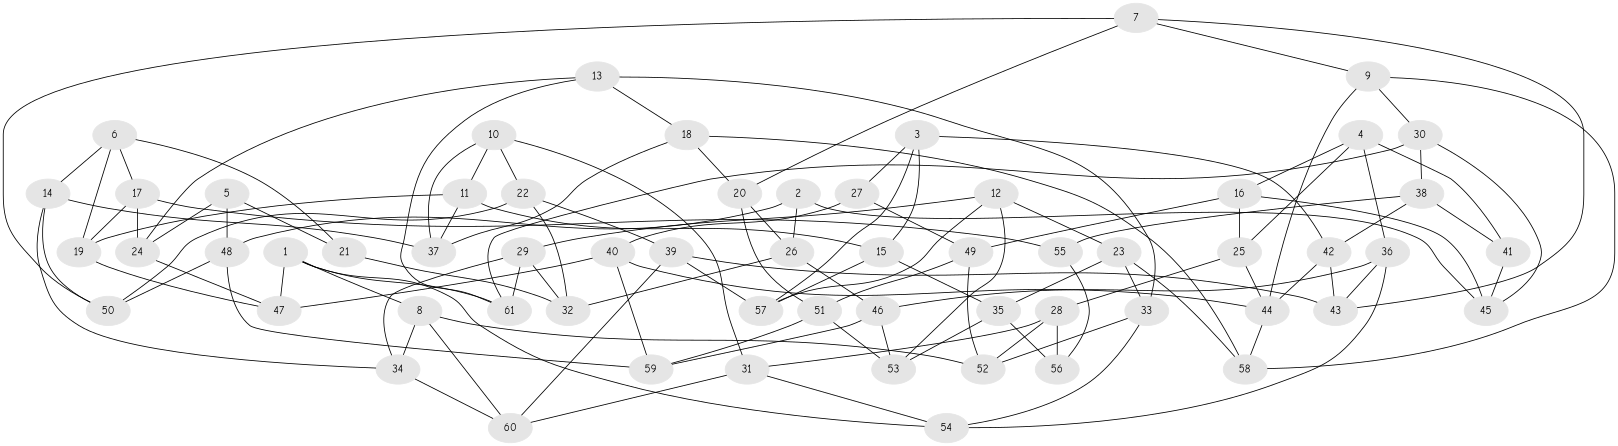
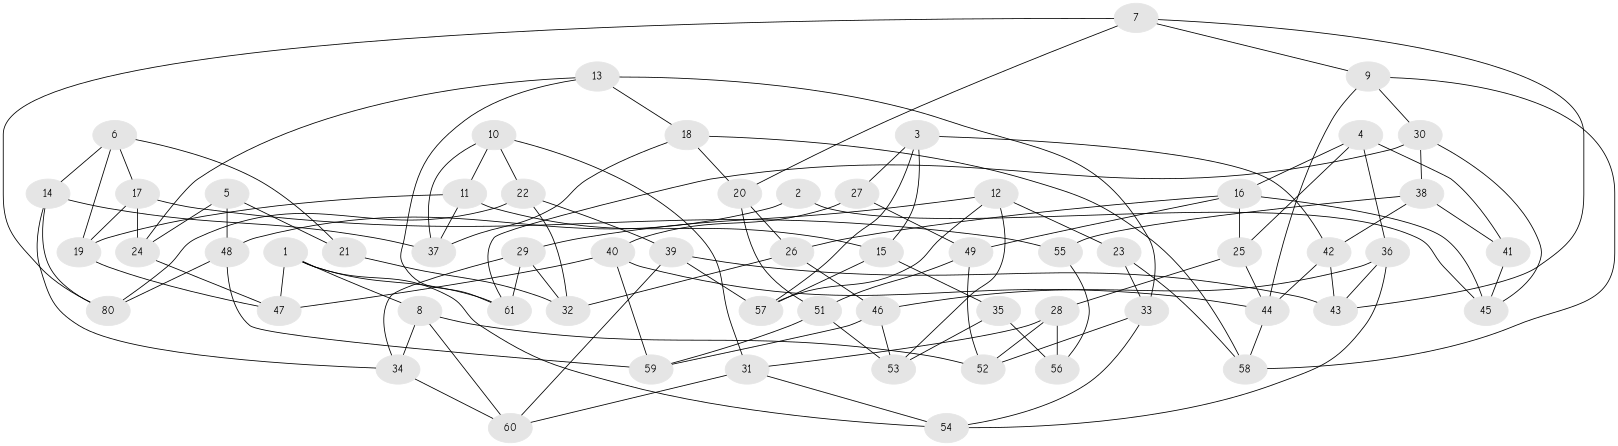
edge "2" -- "26": now "16" -- "26"
edge "23" -- "35": removed
node "50": label "50" -> "80"
